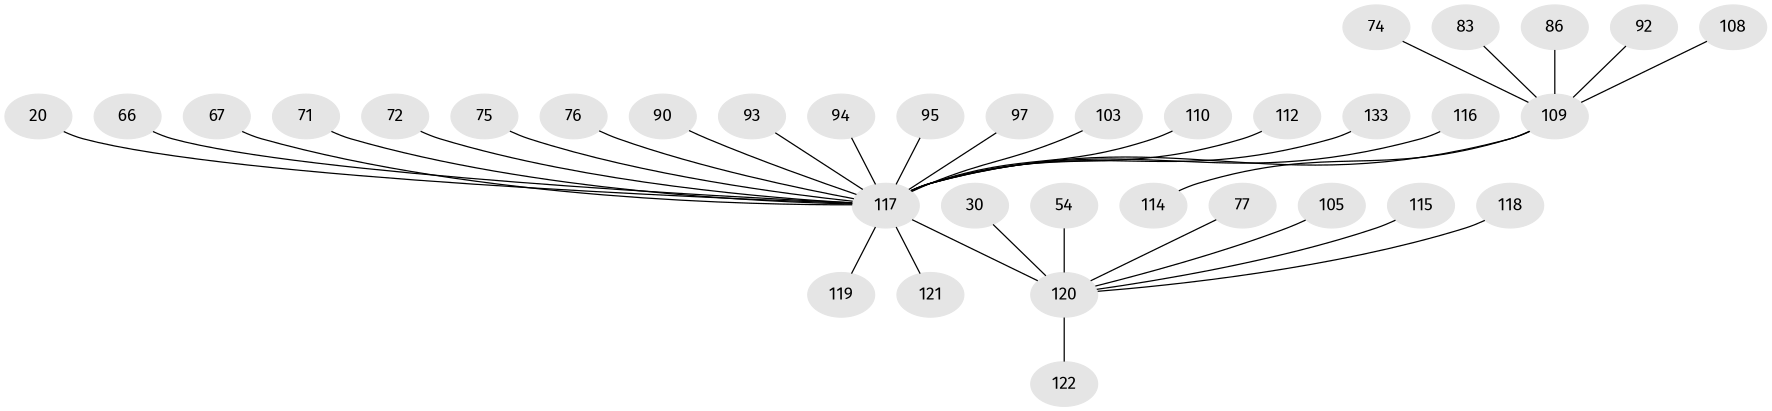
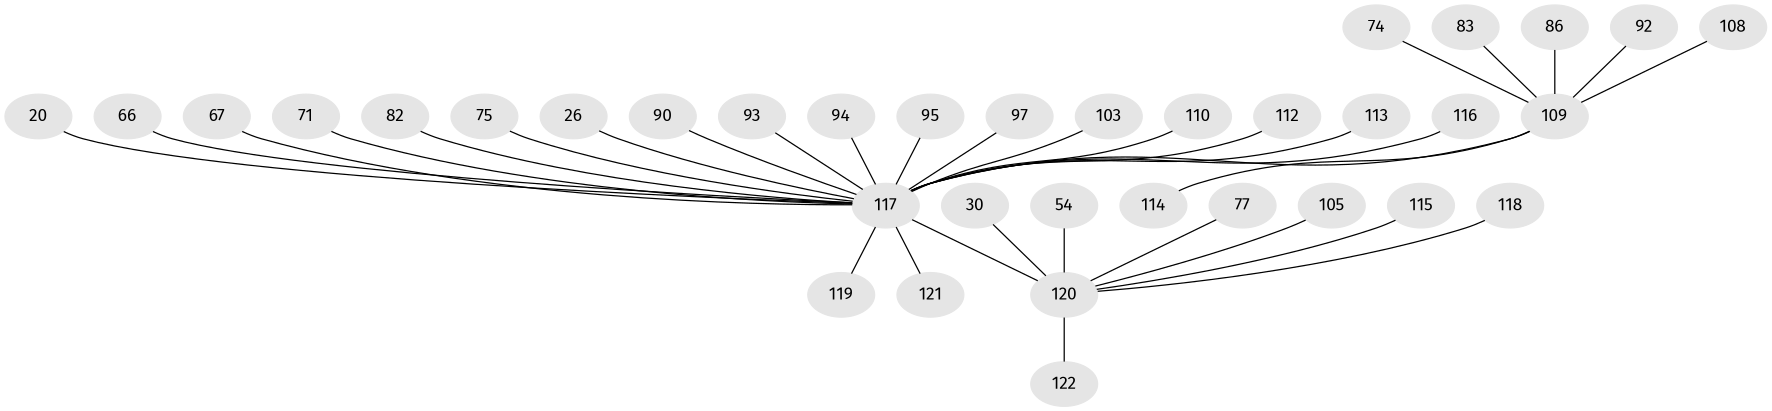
node "72": label "72" -> "82"
node "76": label "76" -> "26"
node "133": label "133" -> "113"
